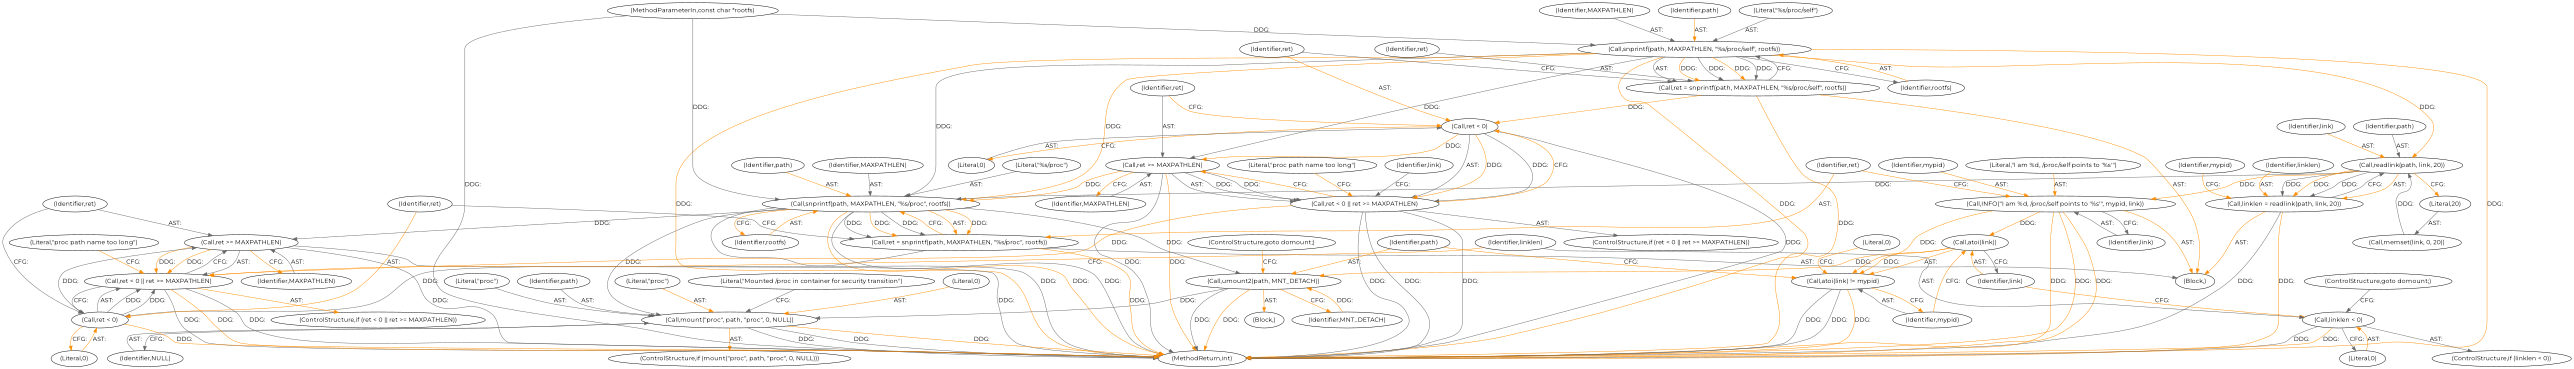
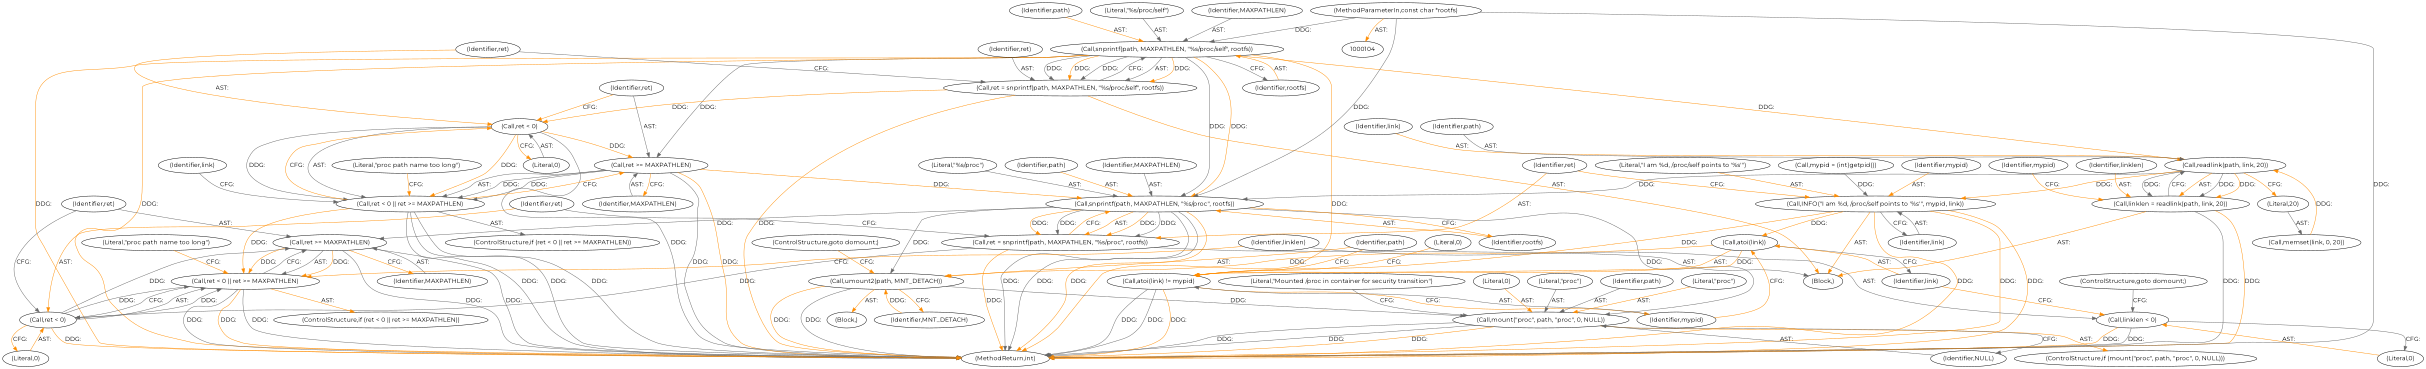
node "1000104": added
node "(Call,mypid = (int)getpid())": added
edge "(Call,memset(link, 0, 20))" -> "(Call,readlink(path, link, 20))": color gray40 -> darkorange
node "(ControlStructure,if (linklen < 0))": removed
